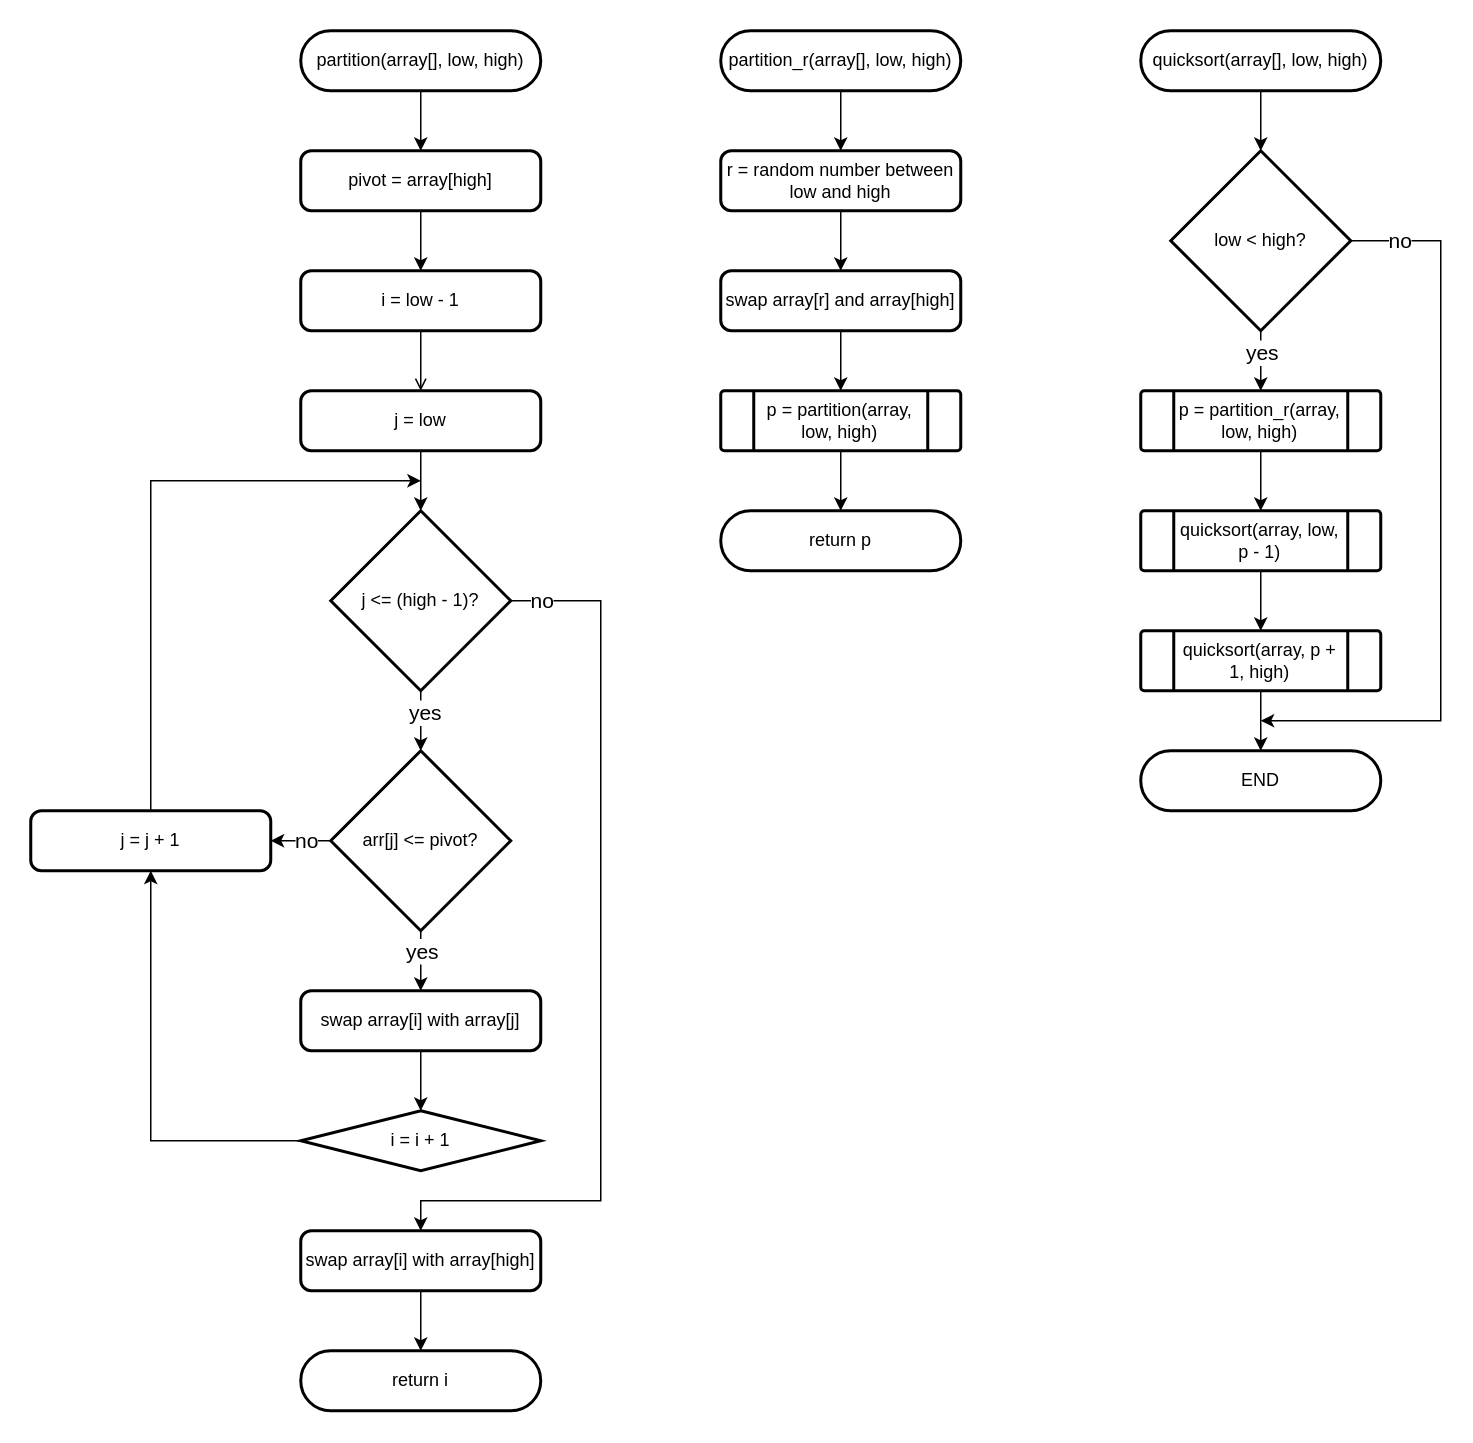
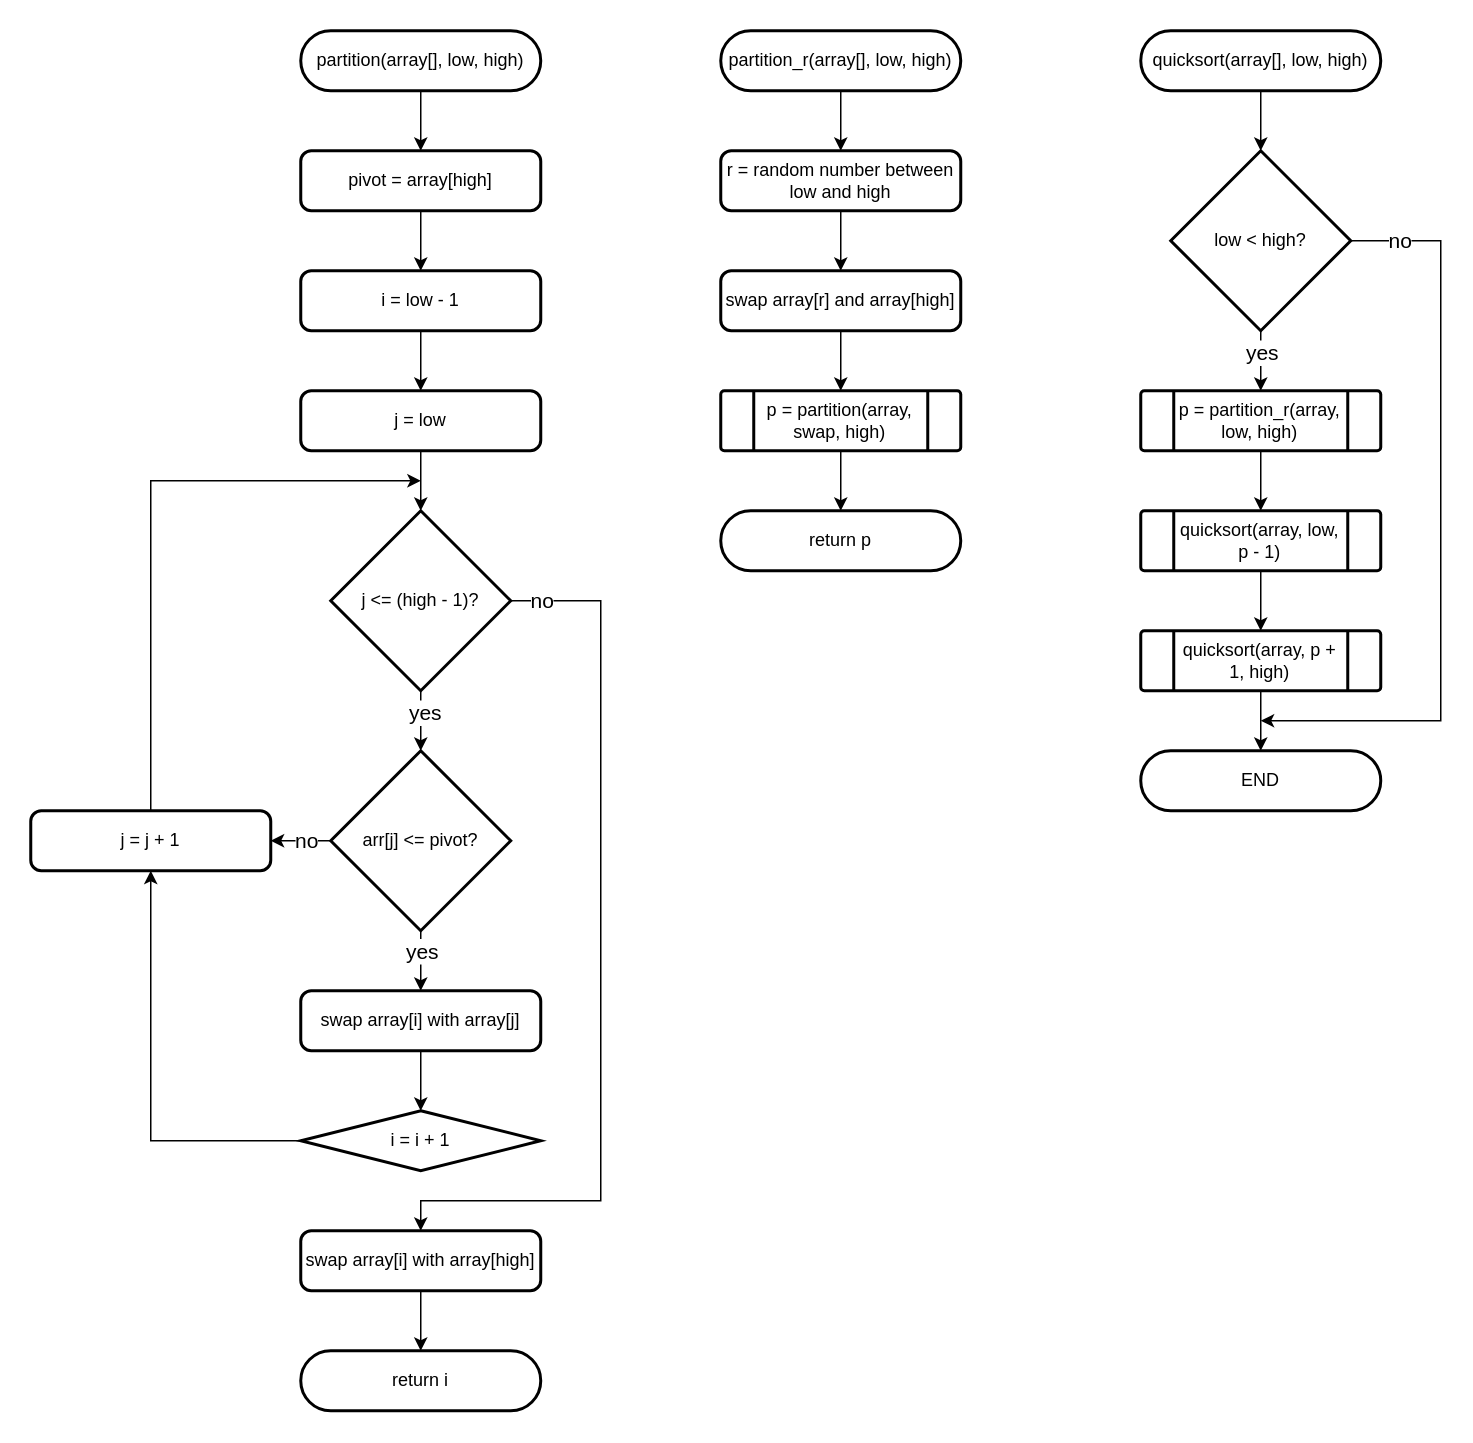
edge "i = low - 1" -> "j = low": arrowhead open -> classic
node "p = partition(array, low, high)": label "p = partition(array, low, high)" -> "p = partition(array, swap, high)"
